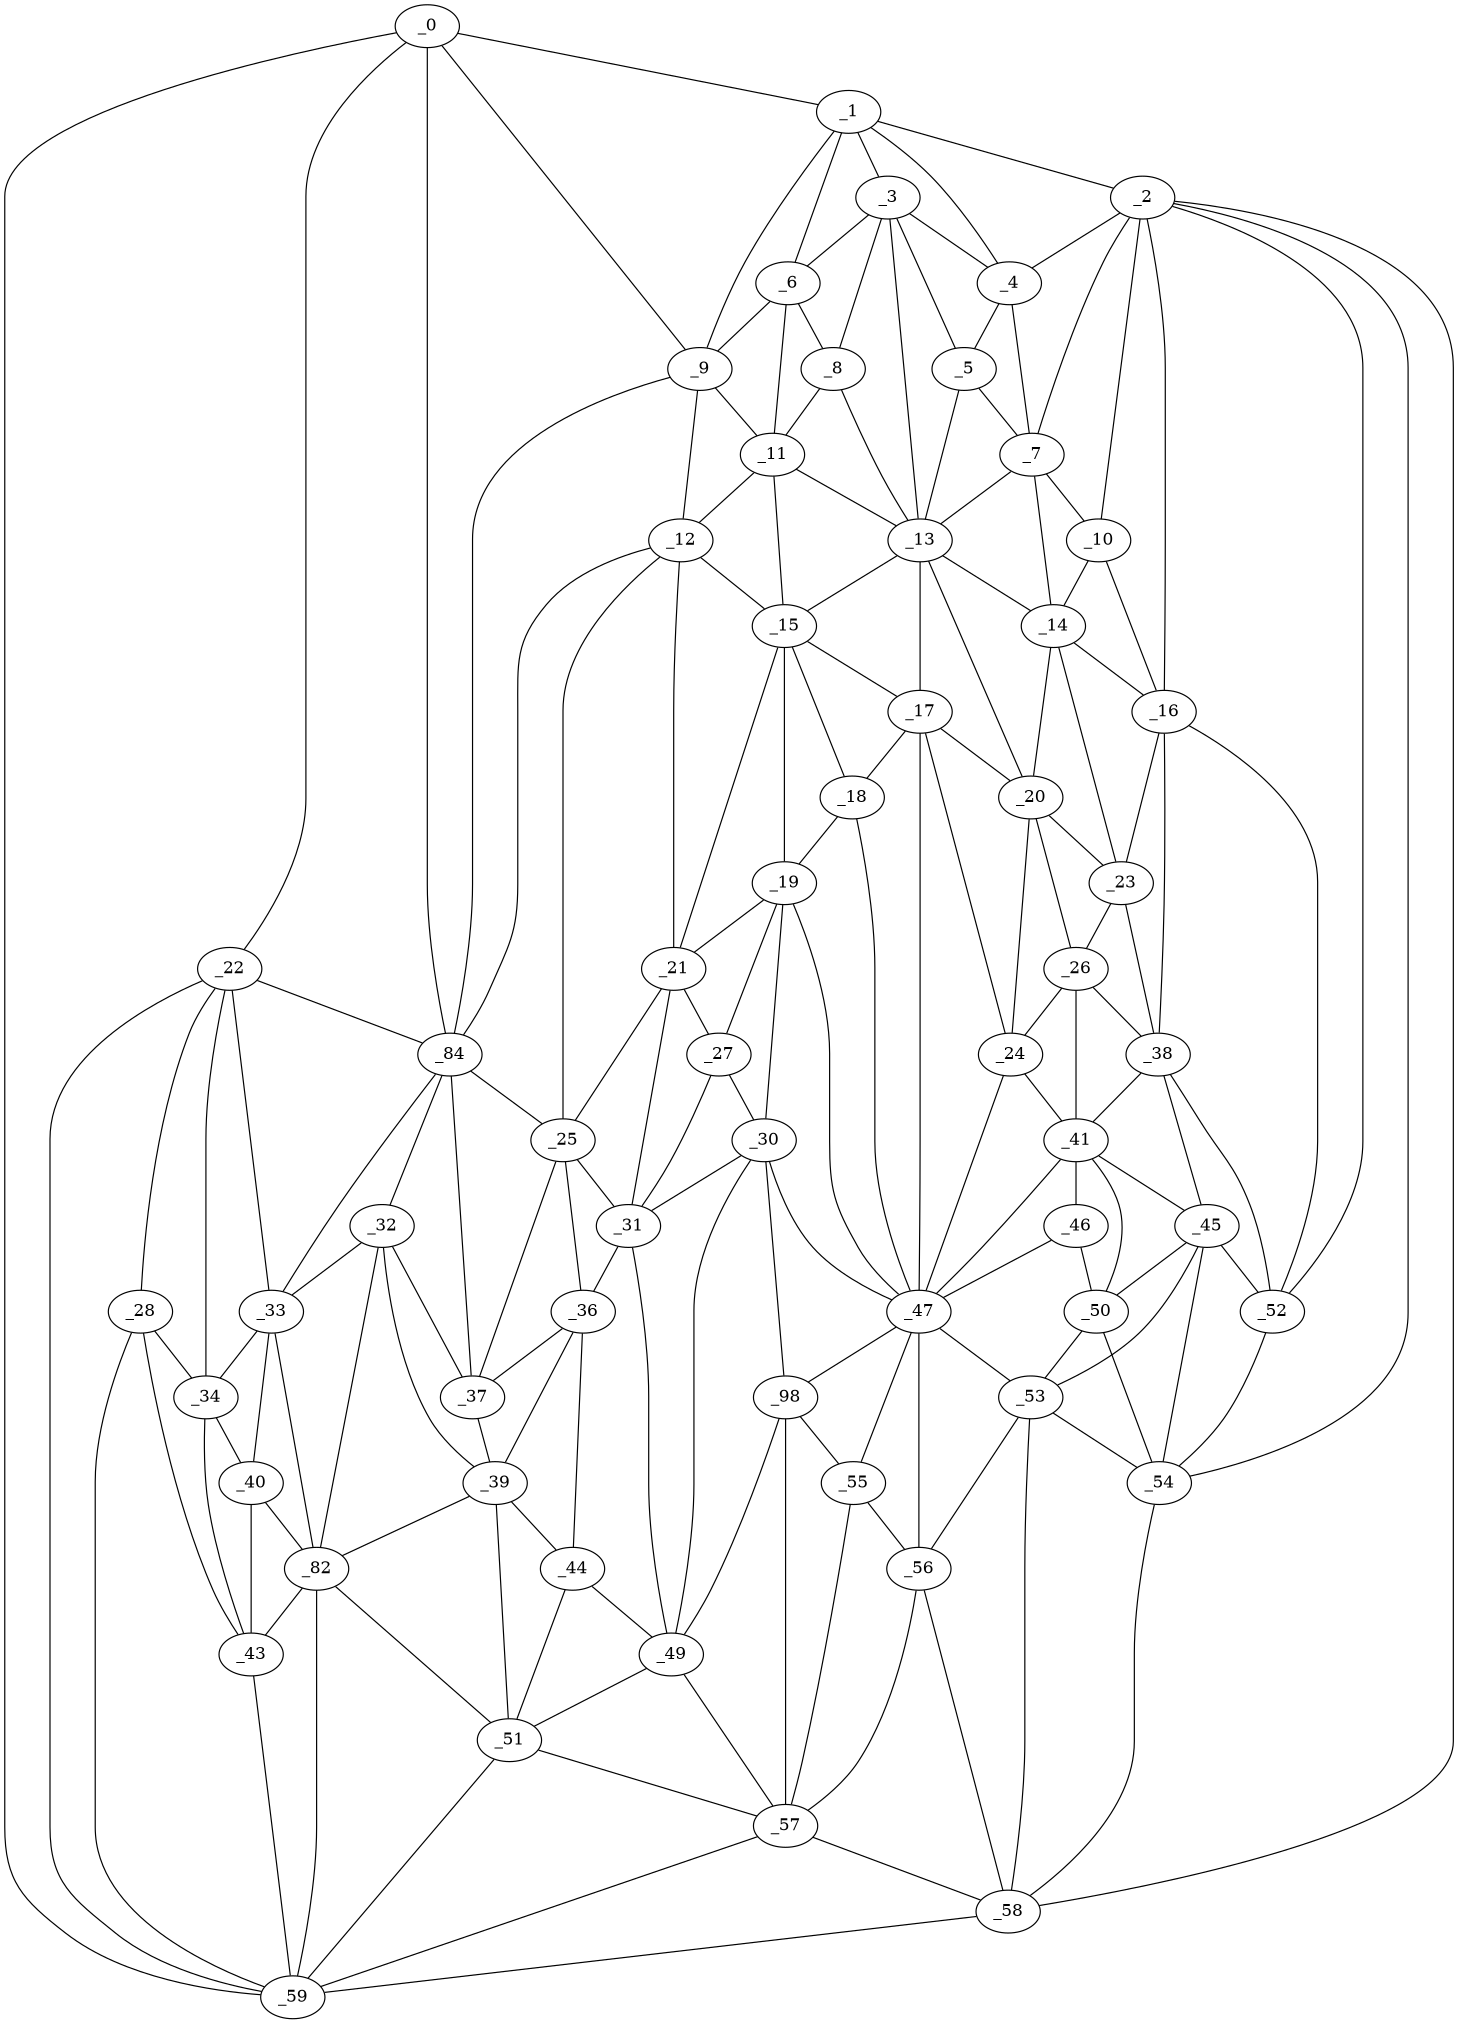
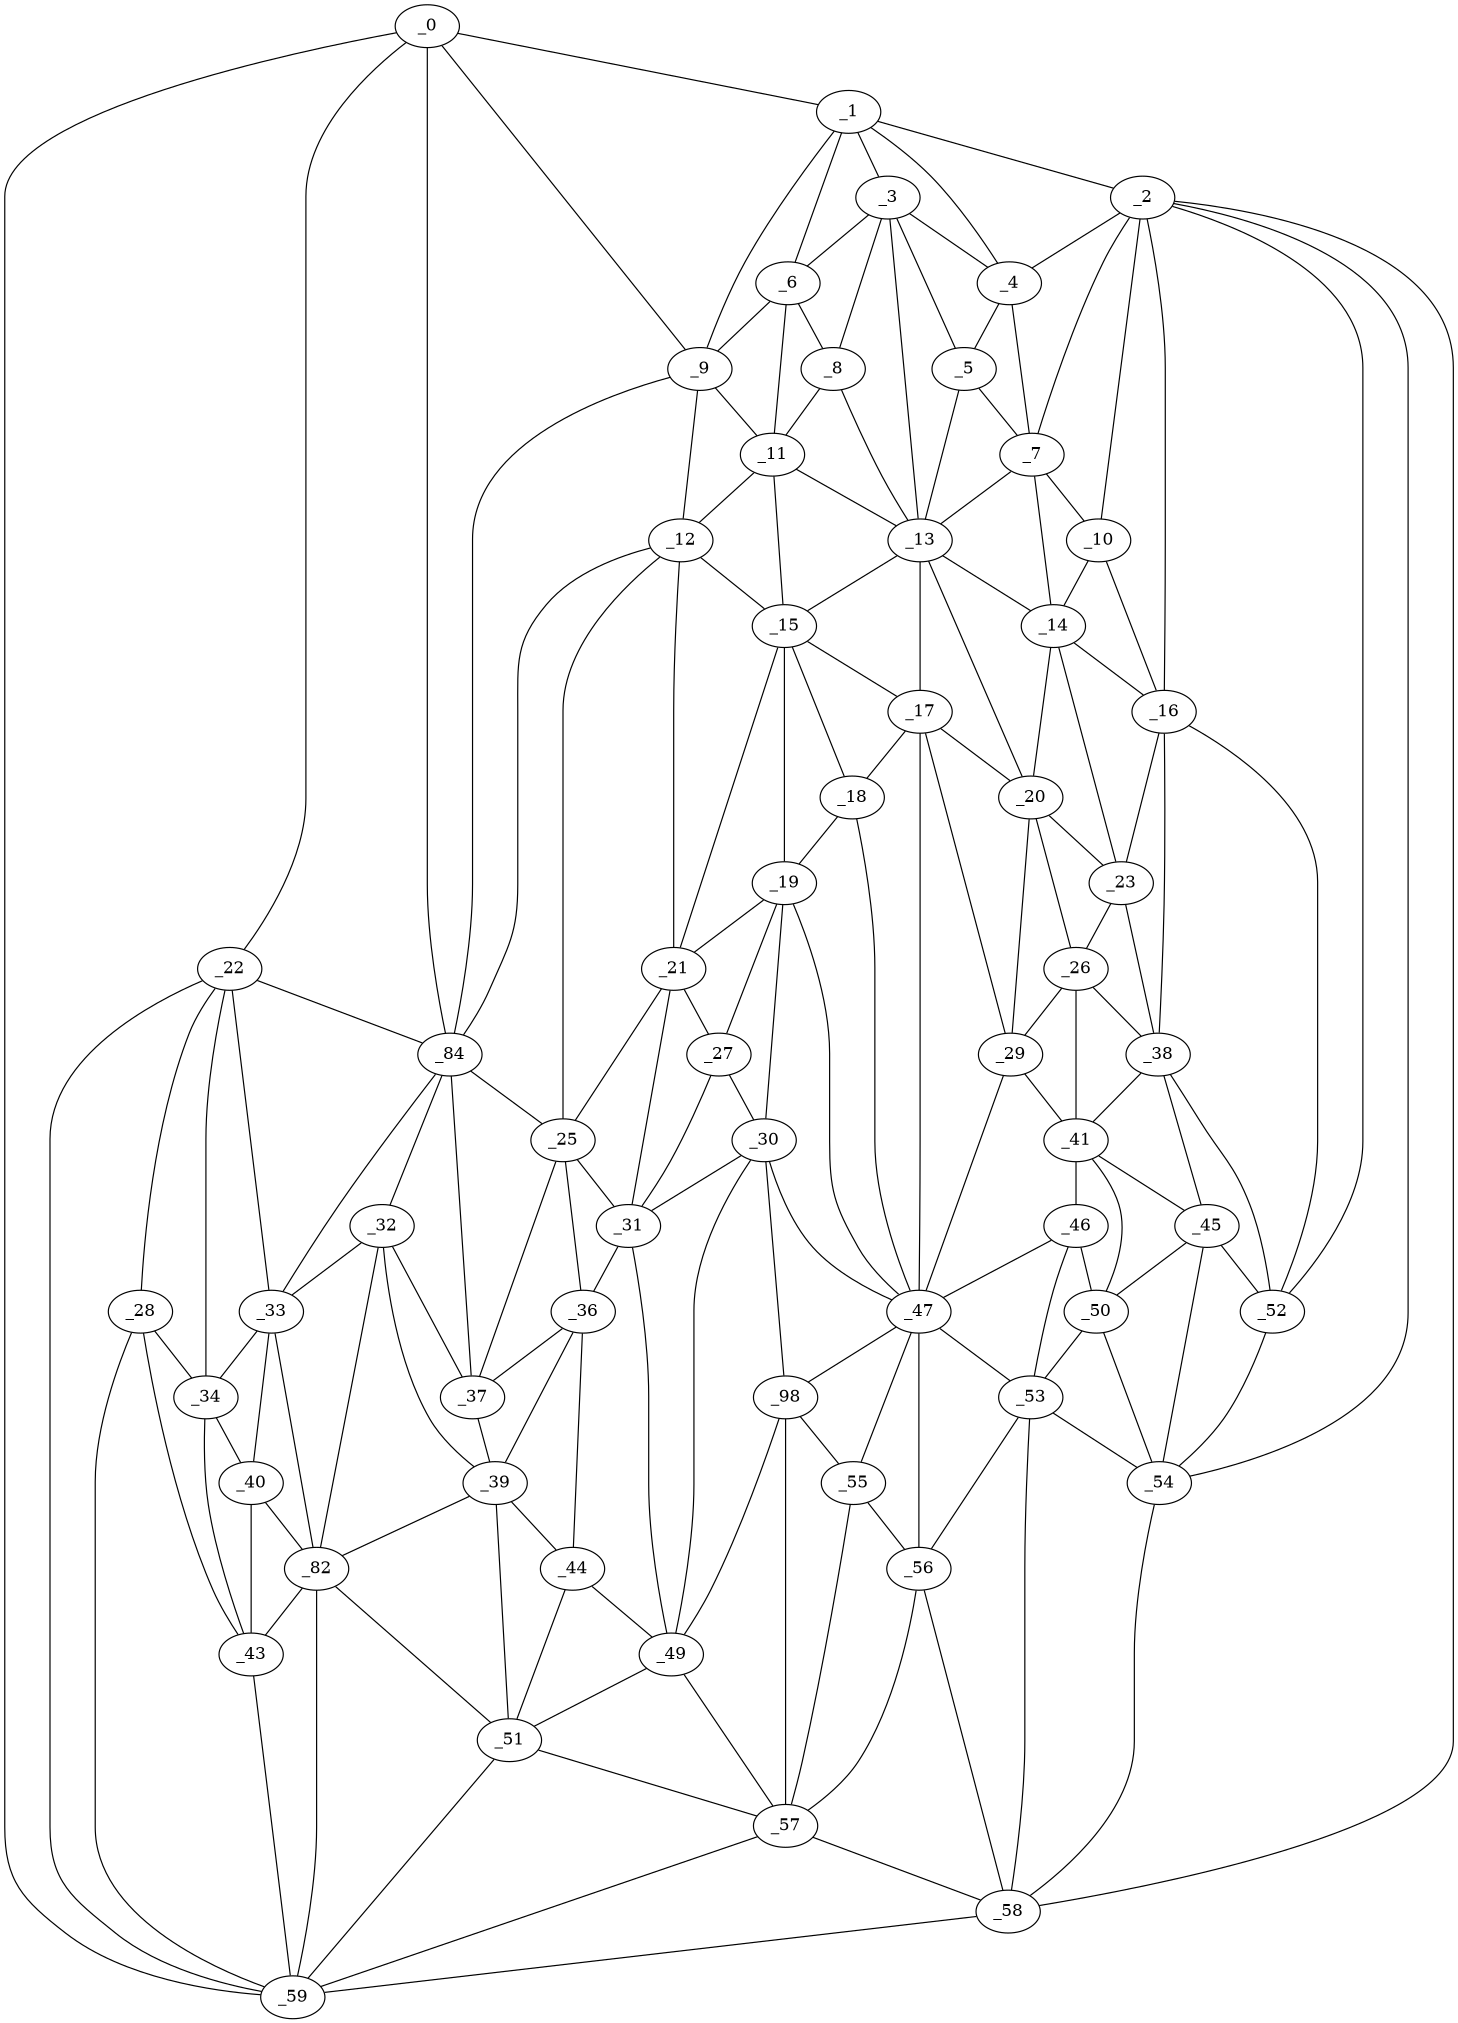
node "_24": label "_24" -> "_29"
edge "_41" -- "_47": removed
edge "_45" -- "_53": now "_46" -- "_53"
